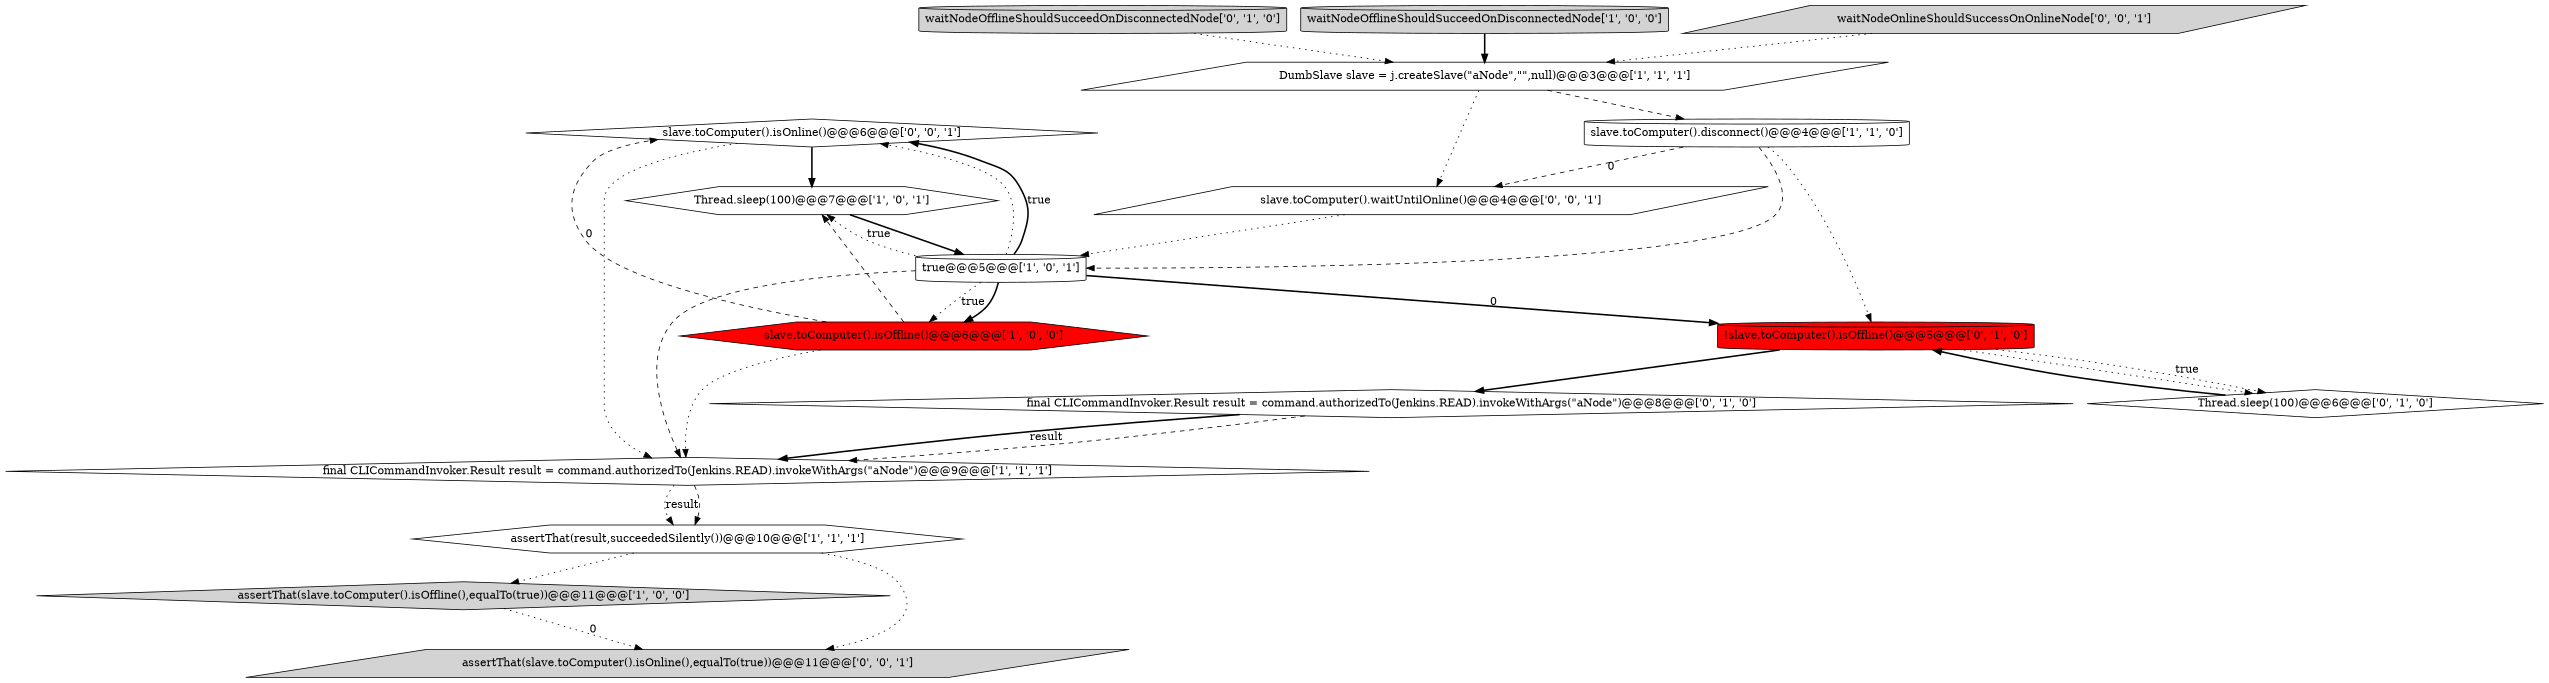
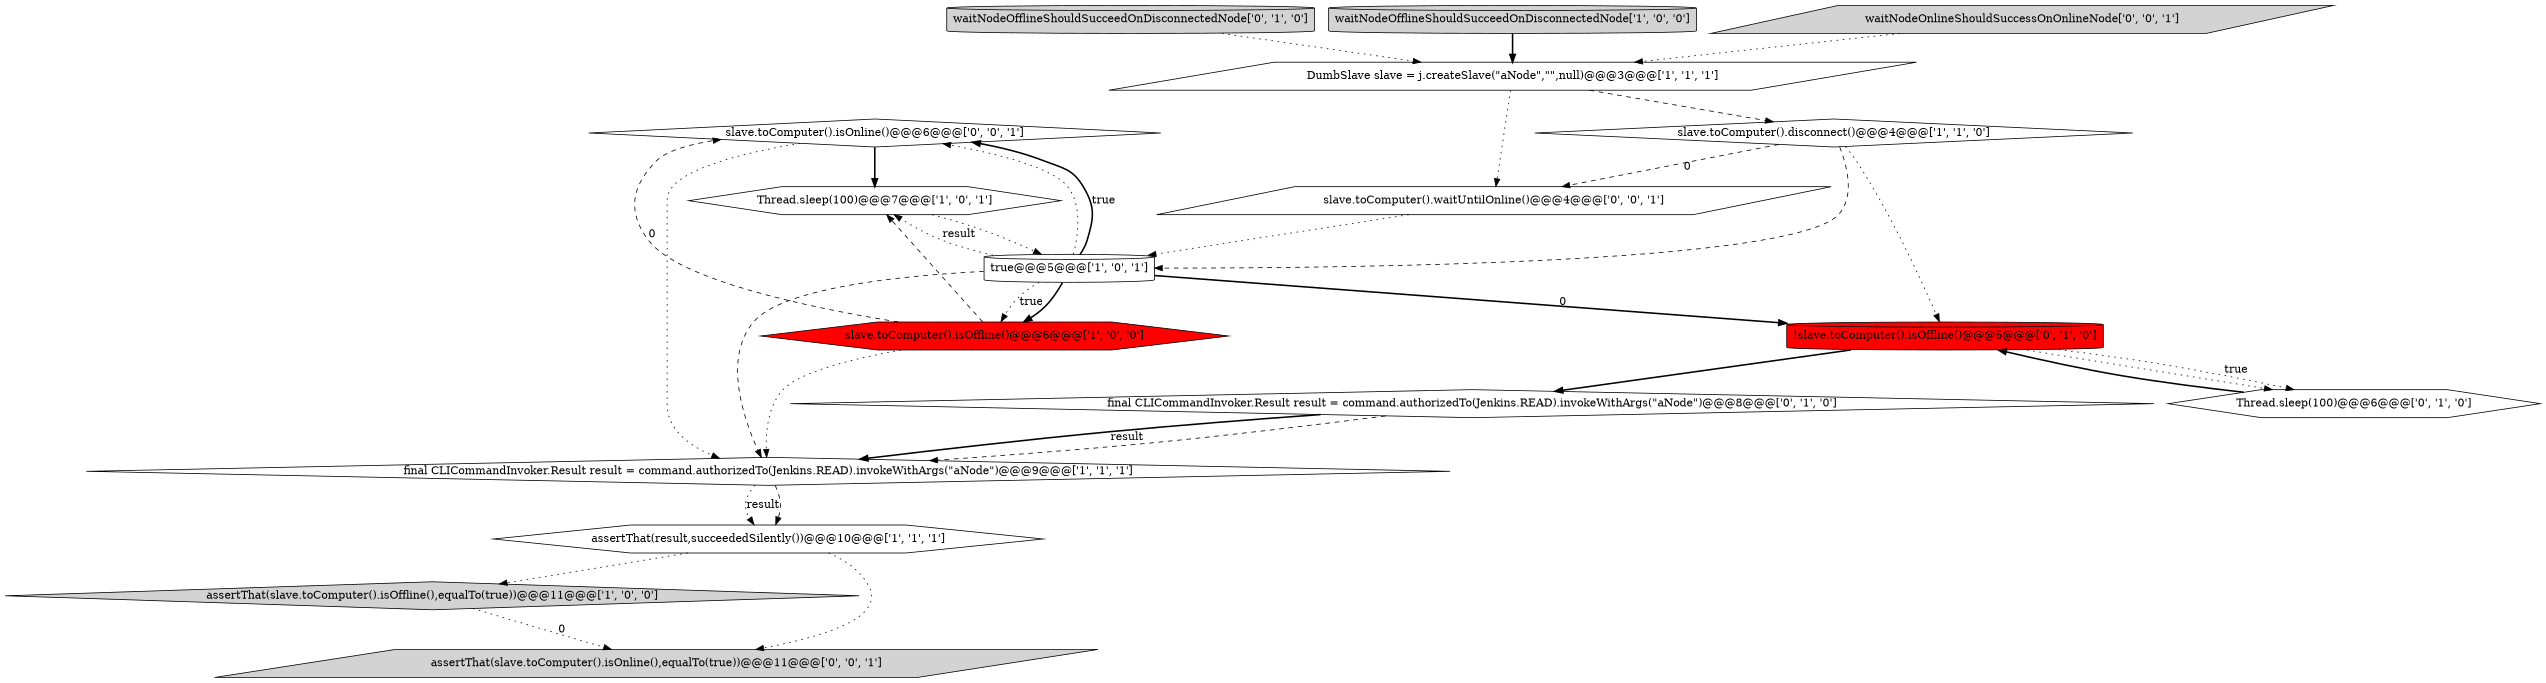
node "slave.toComputer().disconnect()@@@4@@@['1', '1', '0']": shape cylinder -> diamond
edge "Thread.sleep(100)@@@7@@@['1', '0', '1']" -> "true@@@5@@@['1', '0', '1']": style bold -> dotted
edge "true@@@5@@@['1', '0', '1']" -> "Thread.sleep(100)@@@7@@@['1', '0', '1']": label "true" -> "result"
node "Thread.sleep(100)@@@6@@@['0', '1', '0']": shape diamond -> hexagon
